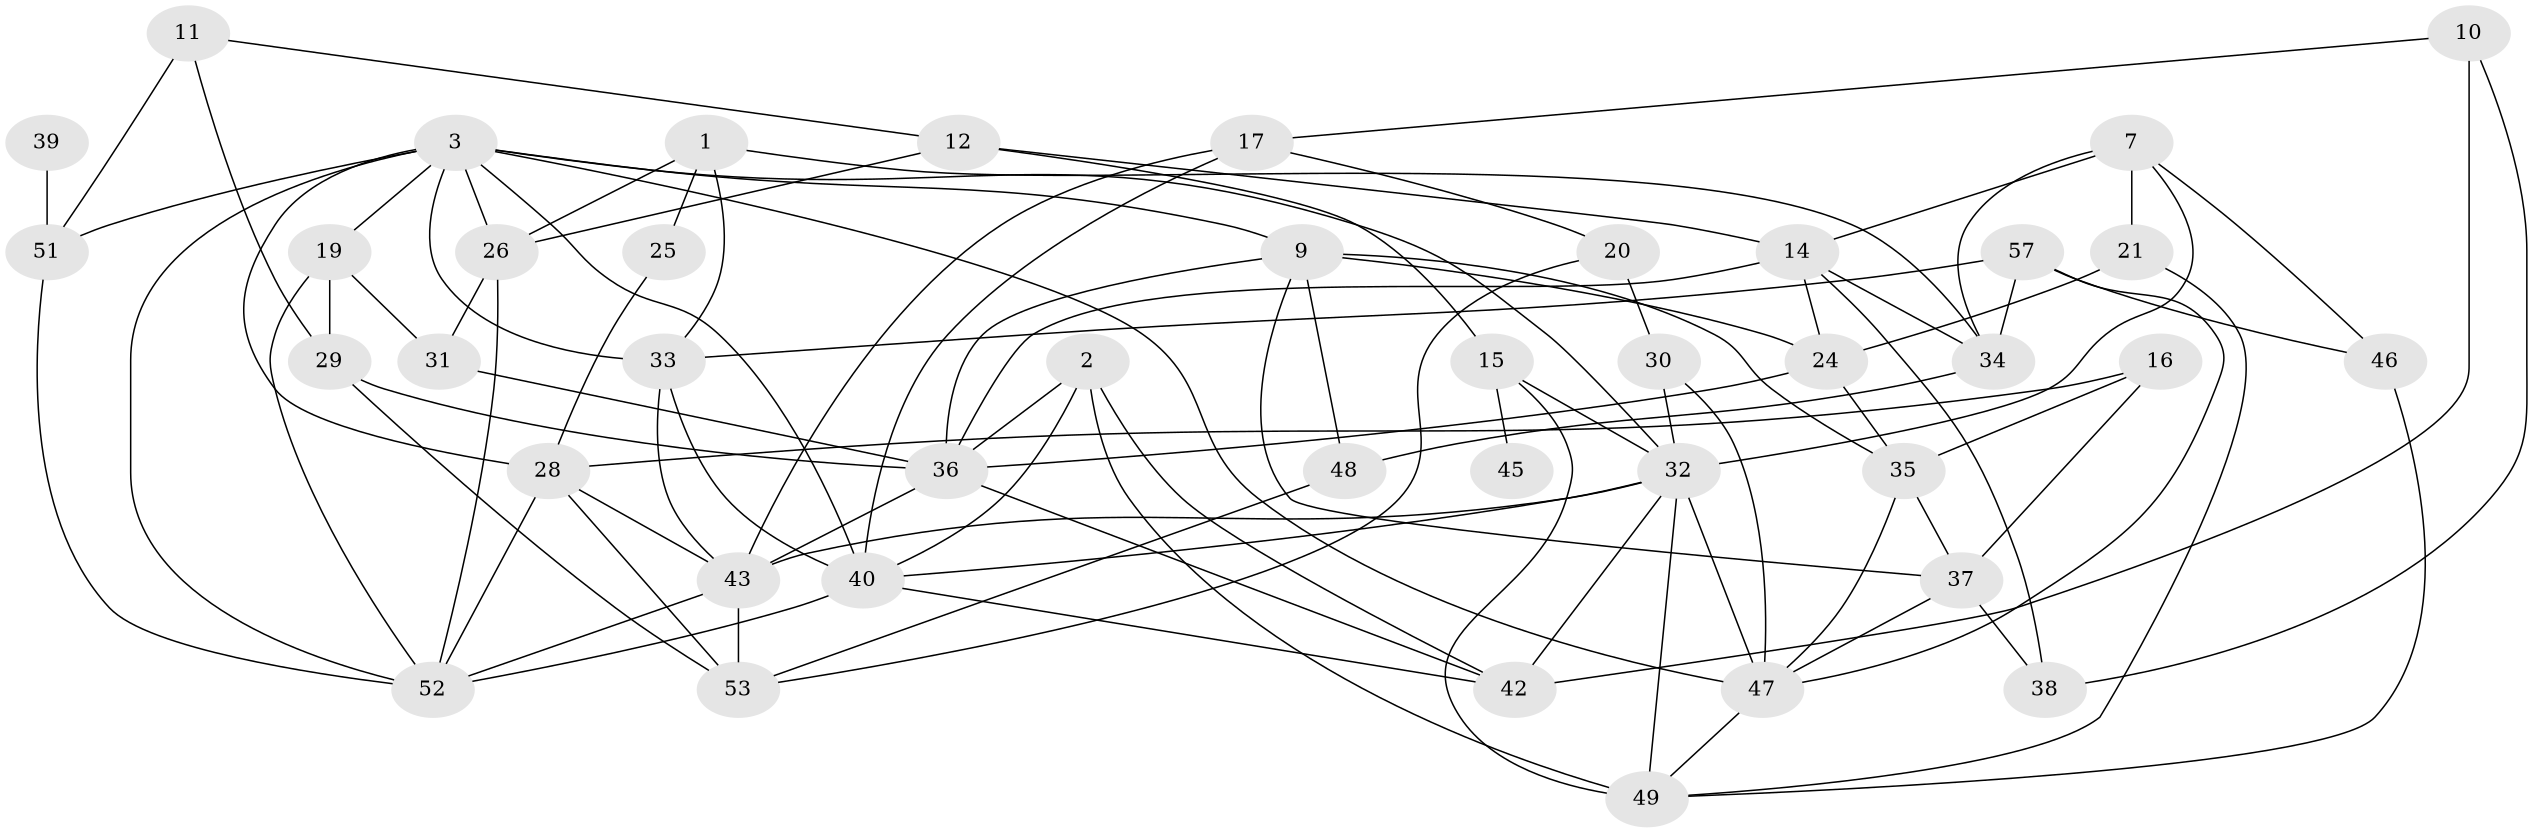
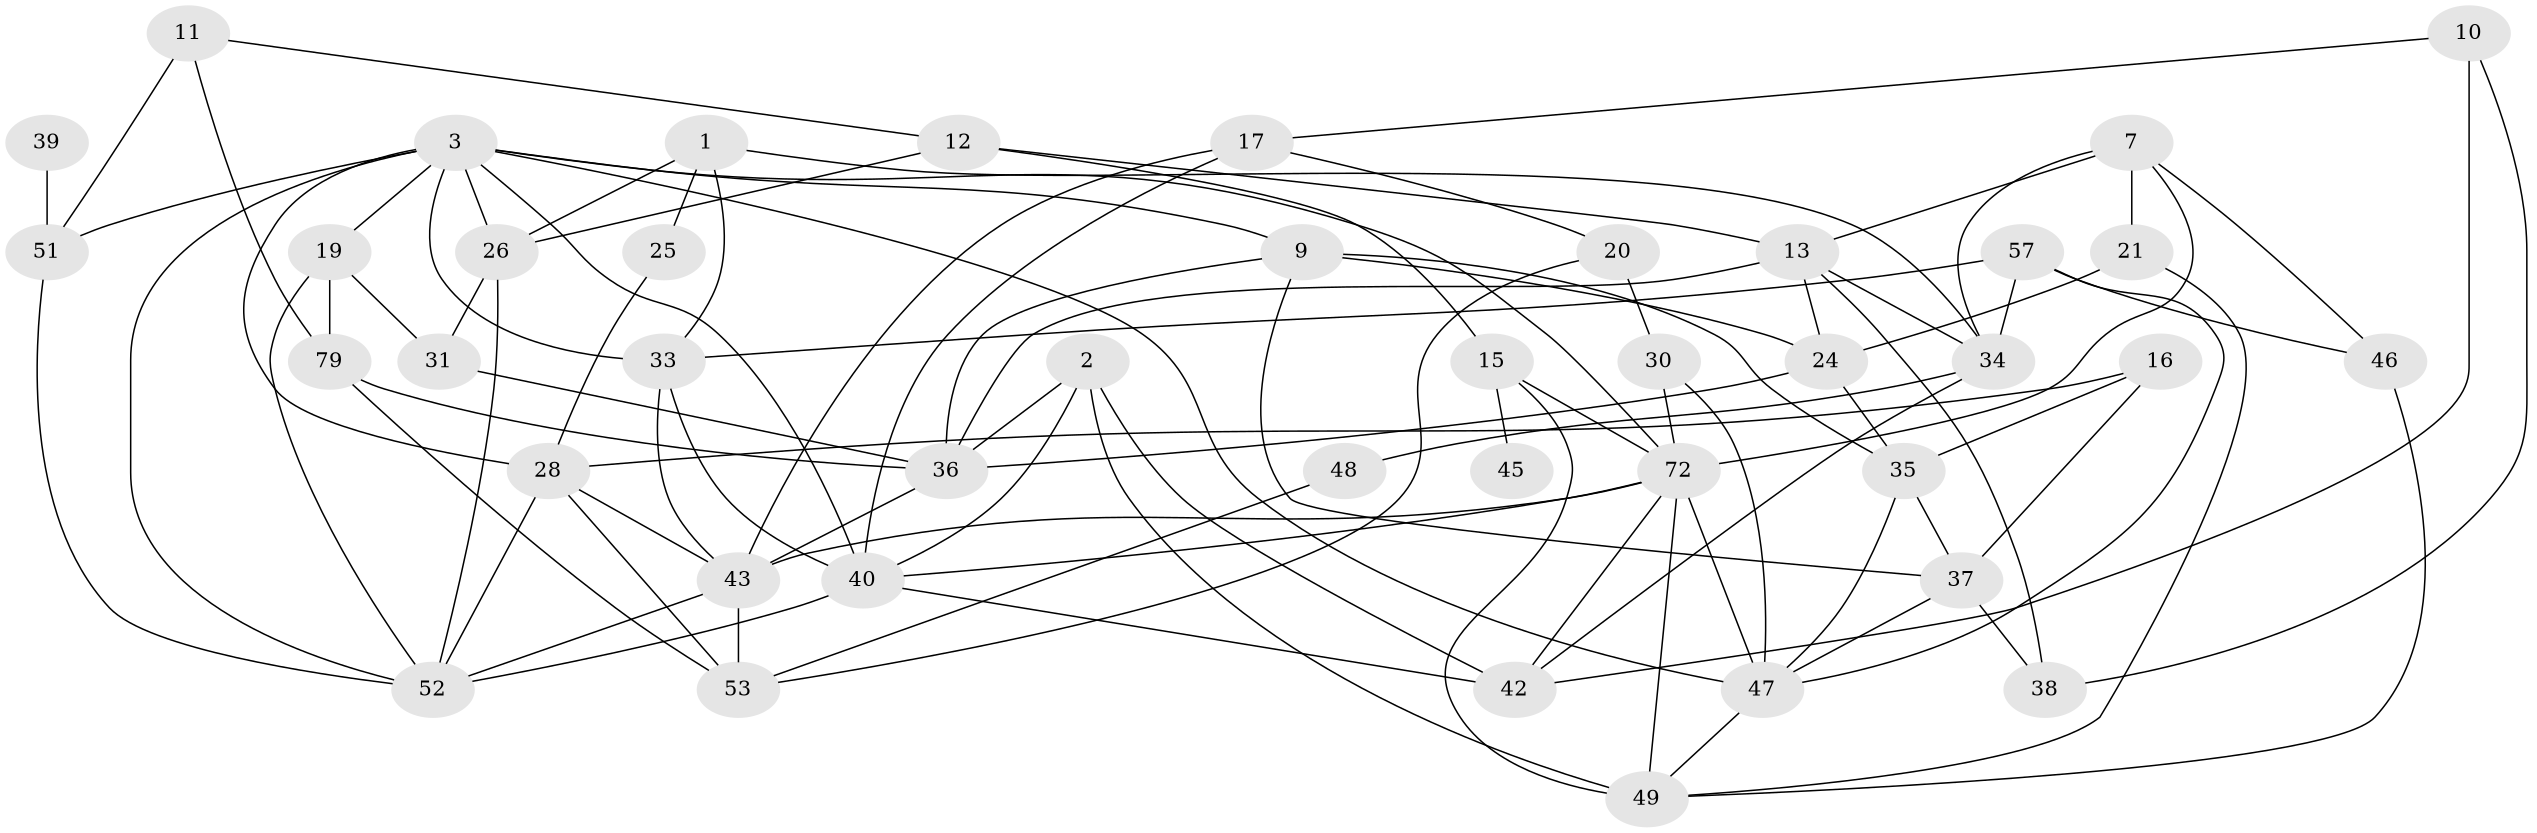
node "14": label "14" -> "13"
node "29": label "29" -> "79"
edge "9" -- "48": removed
node "32": label "32" -> "72"
edge "36" -- "42": now "34" -- "42"
